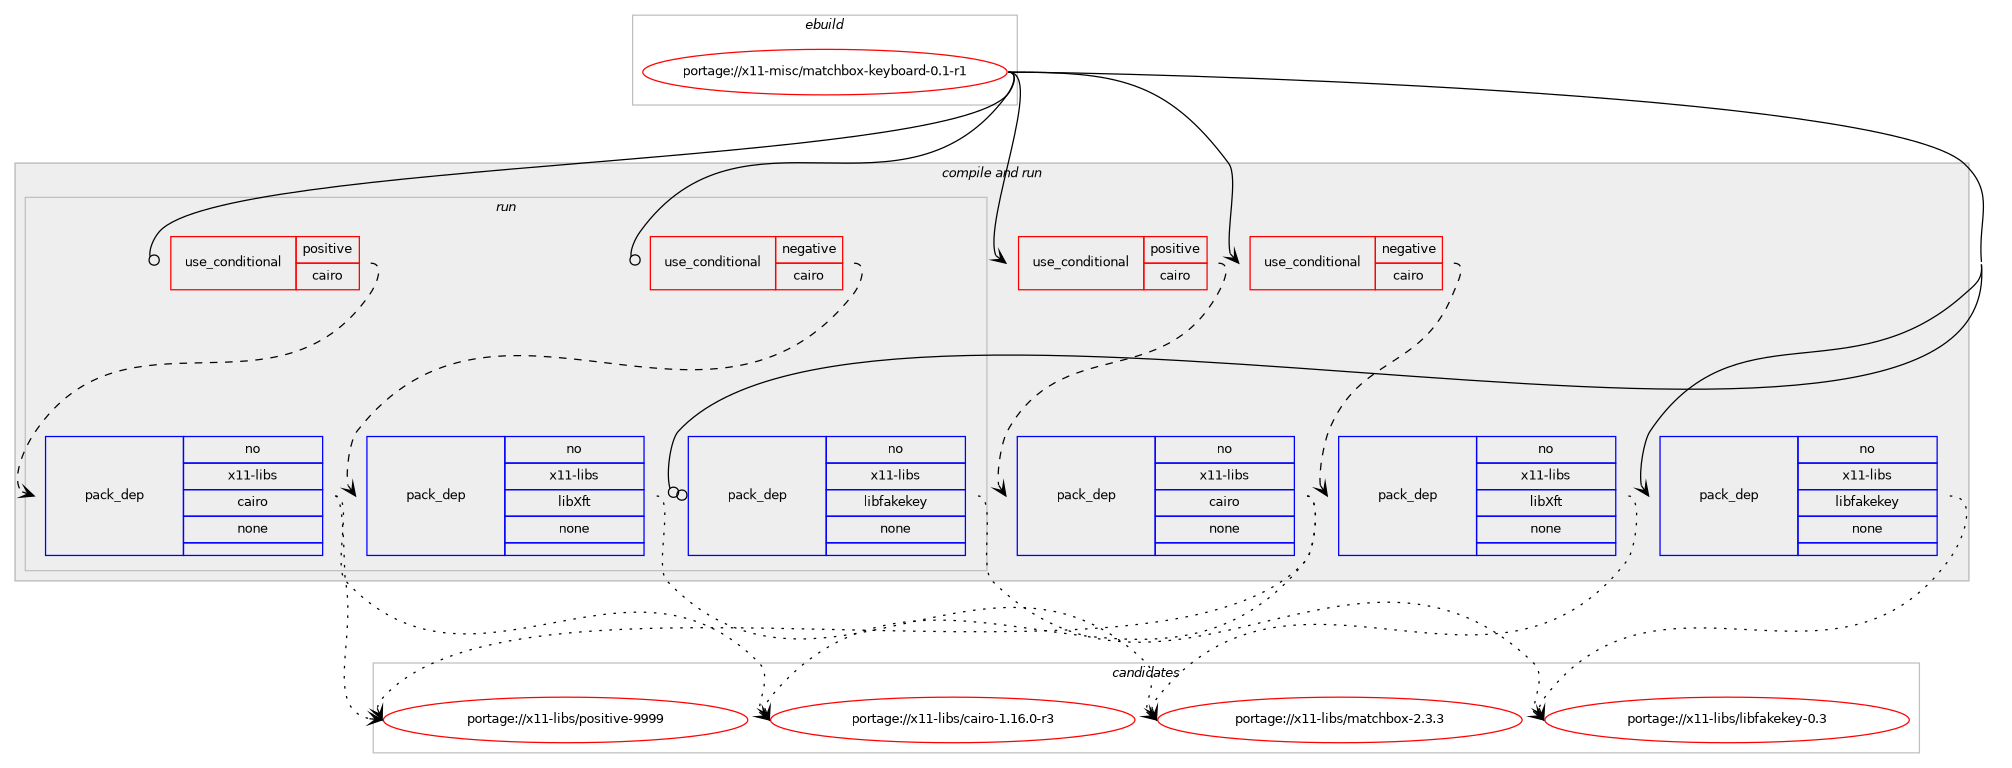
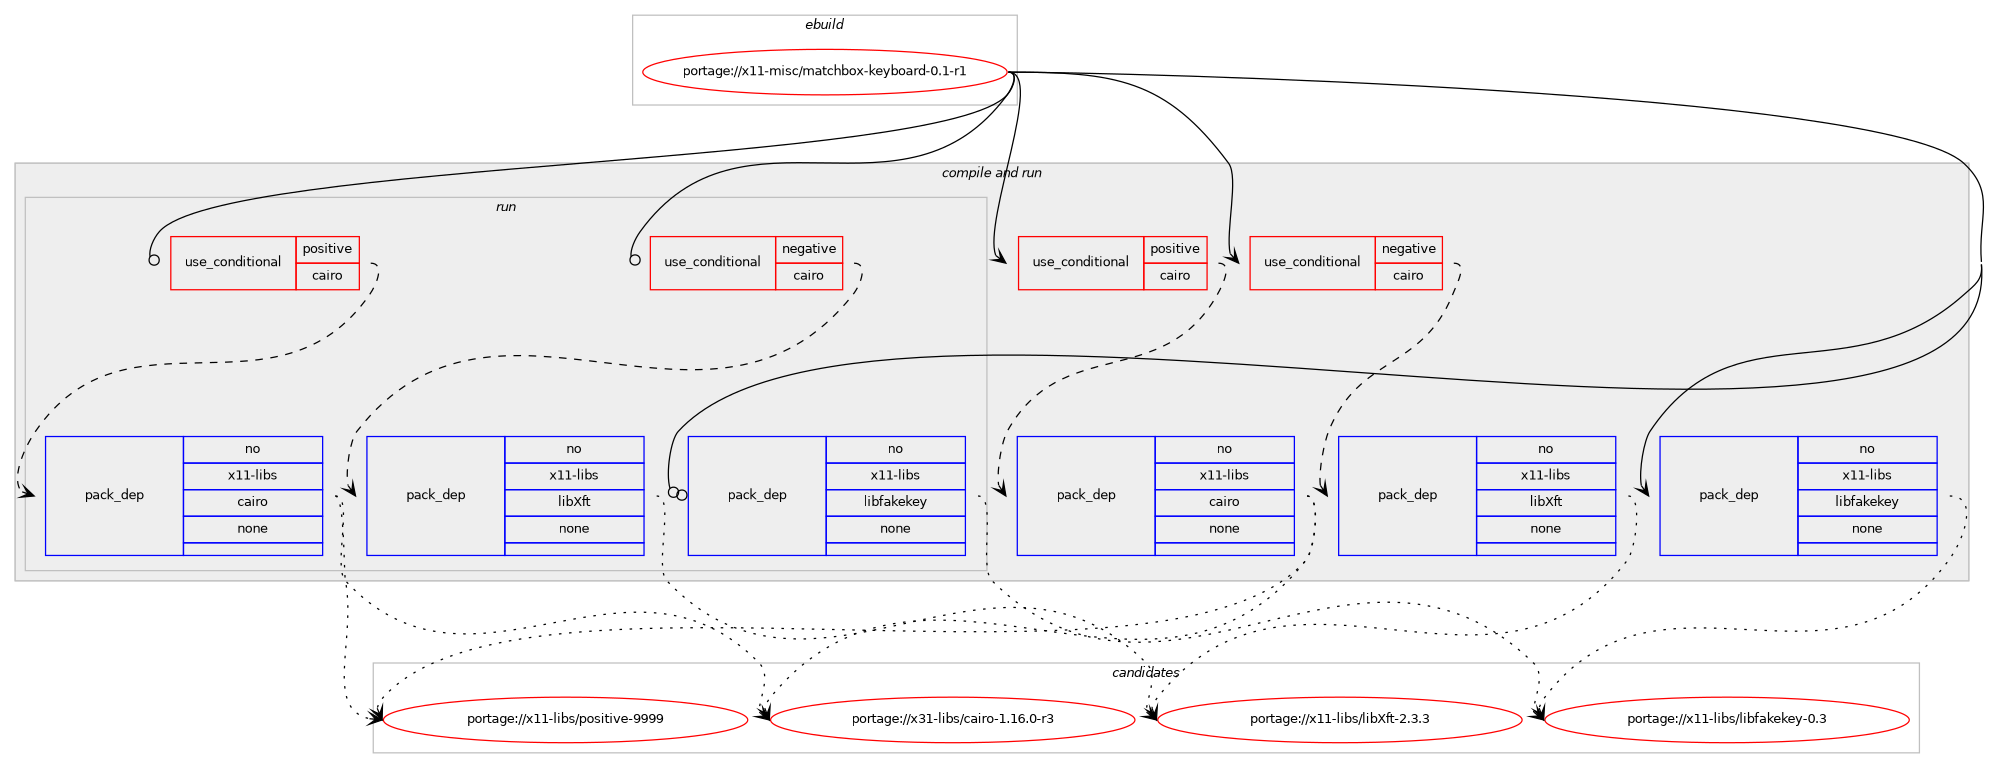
node "portage://x11-libs/cairo-1.16.0-r3": label "portage://x11-libs/cairo-1.16.0-r3" -> "portage://x31-libs/cairo-1.16.0-r3"
node "portage://x11-libs/matchbox-2.3.3": label "portage://x11-libs/matchbox-2.3.3" -> "portage://x11-libs/libXft-2.3.3"
